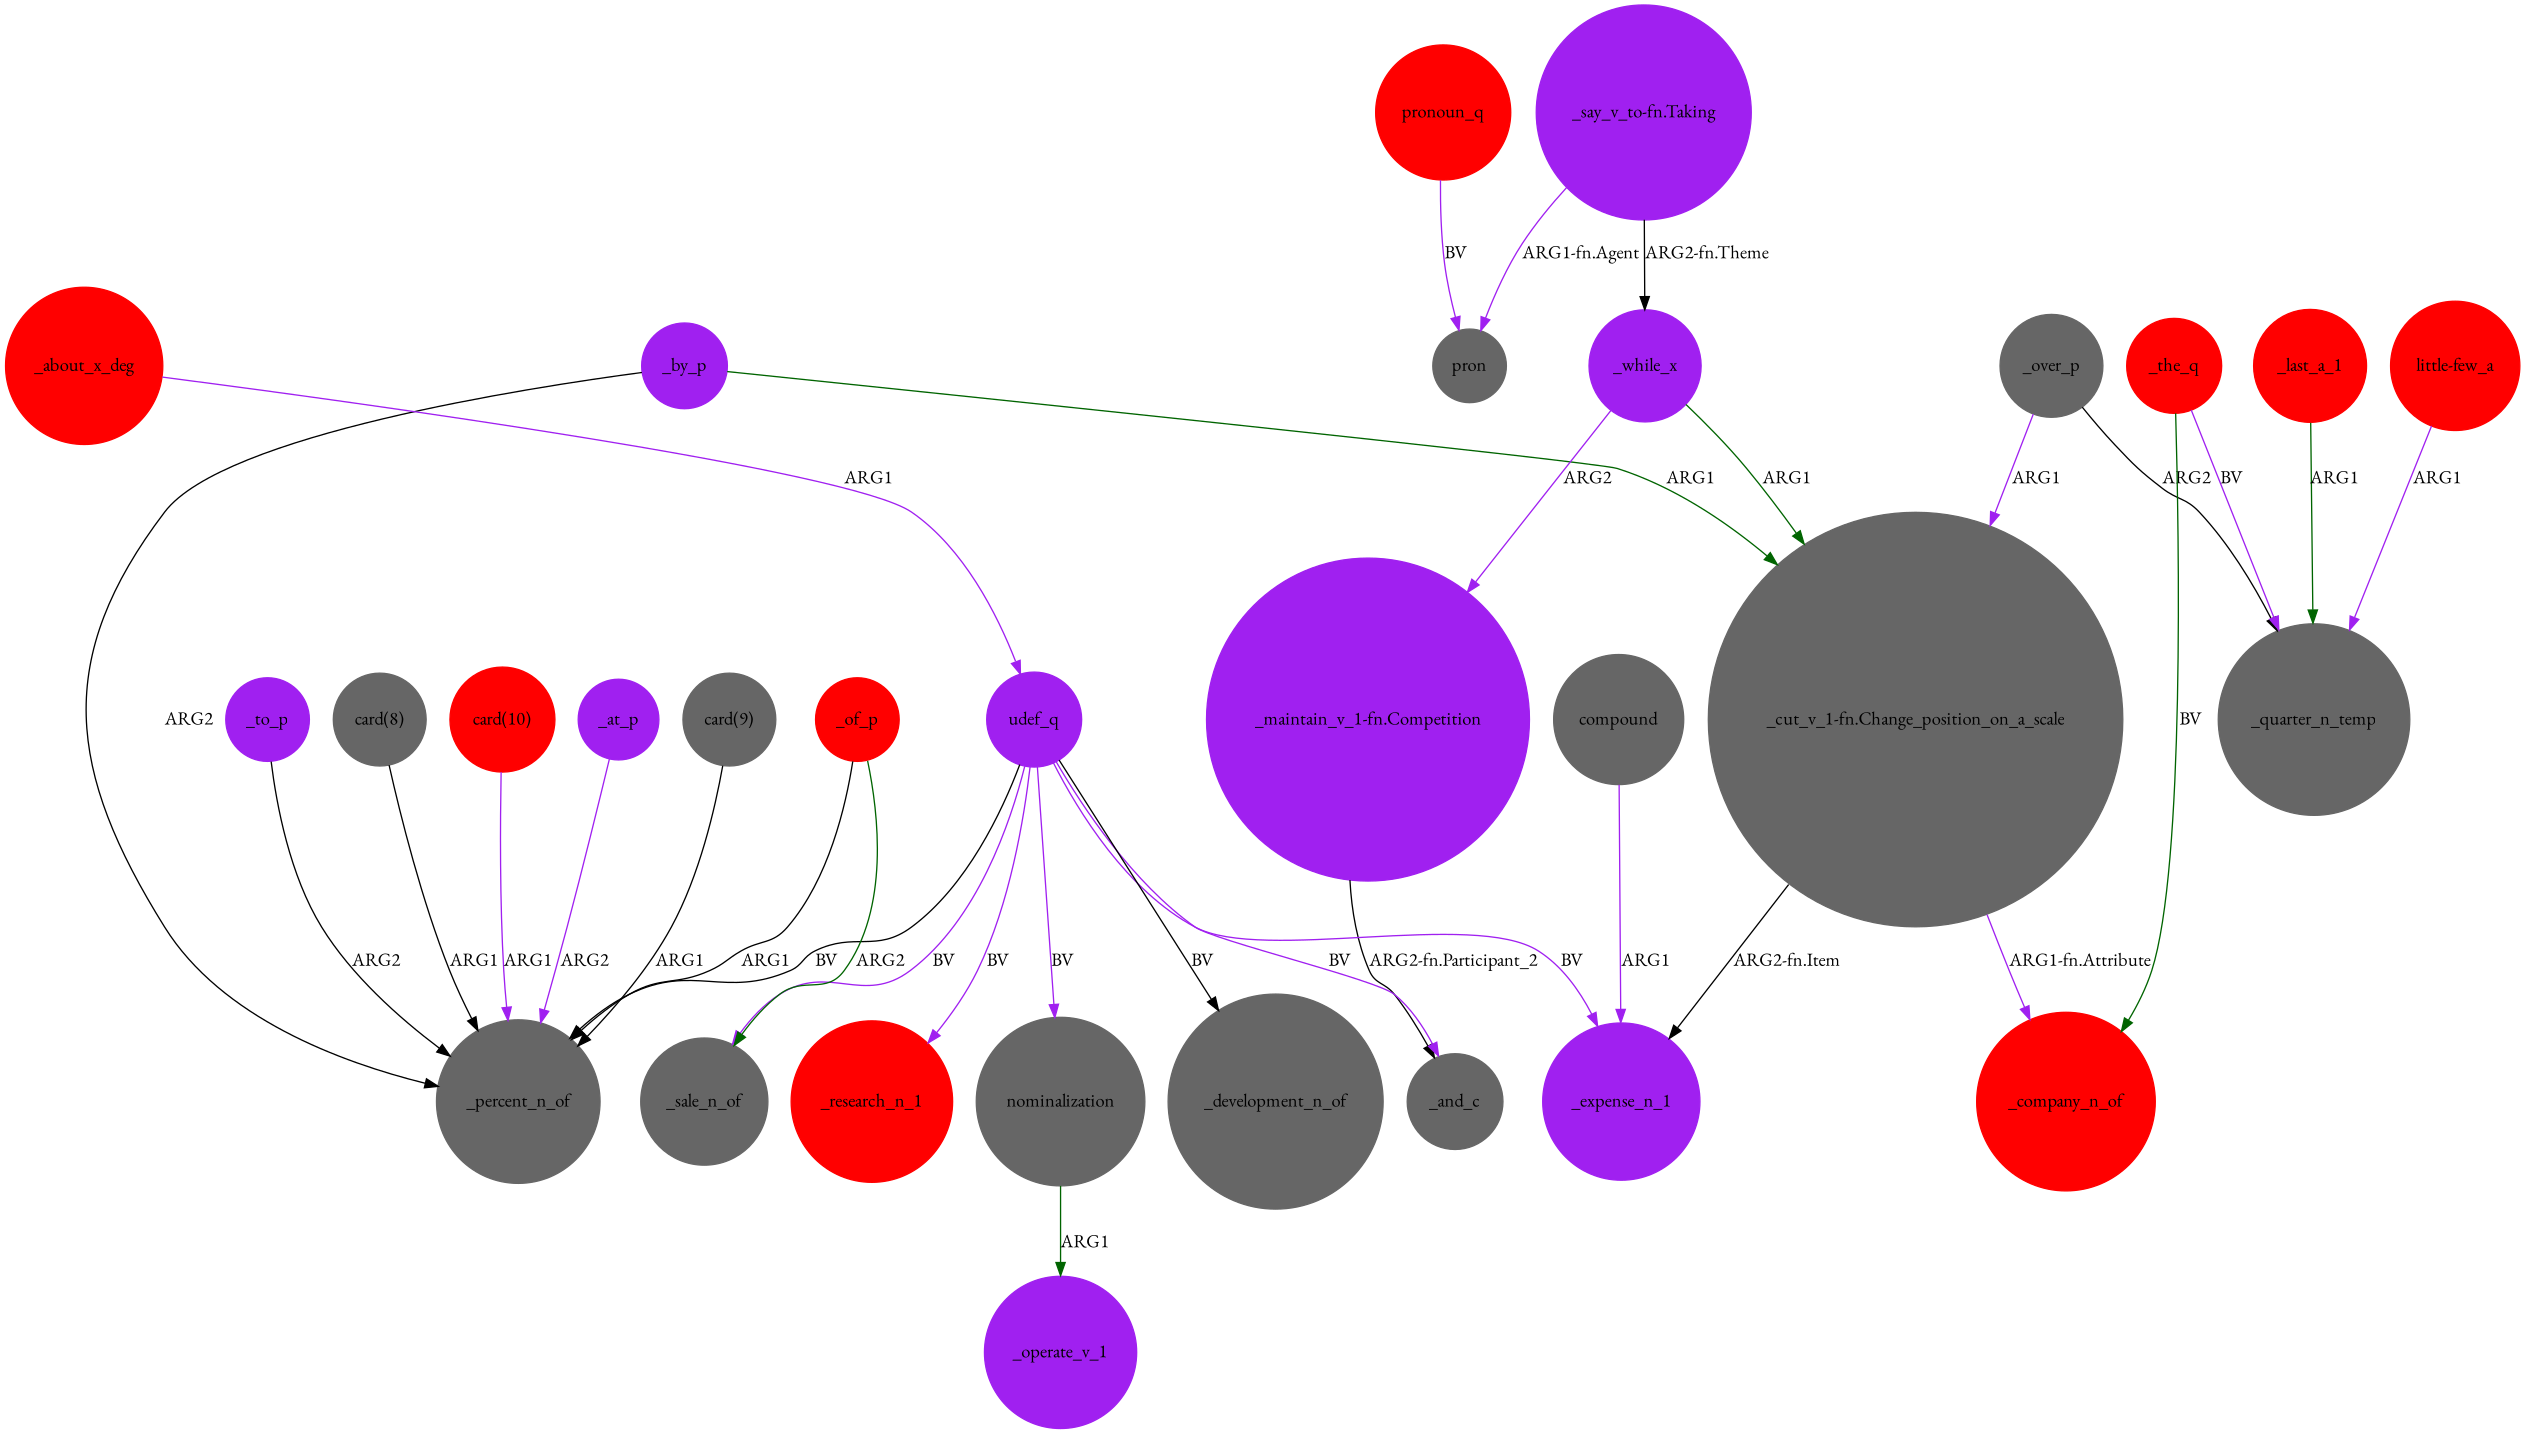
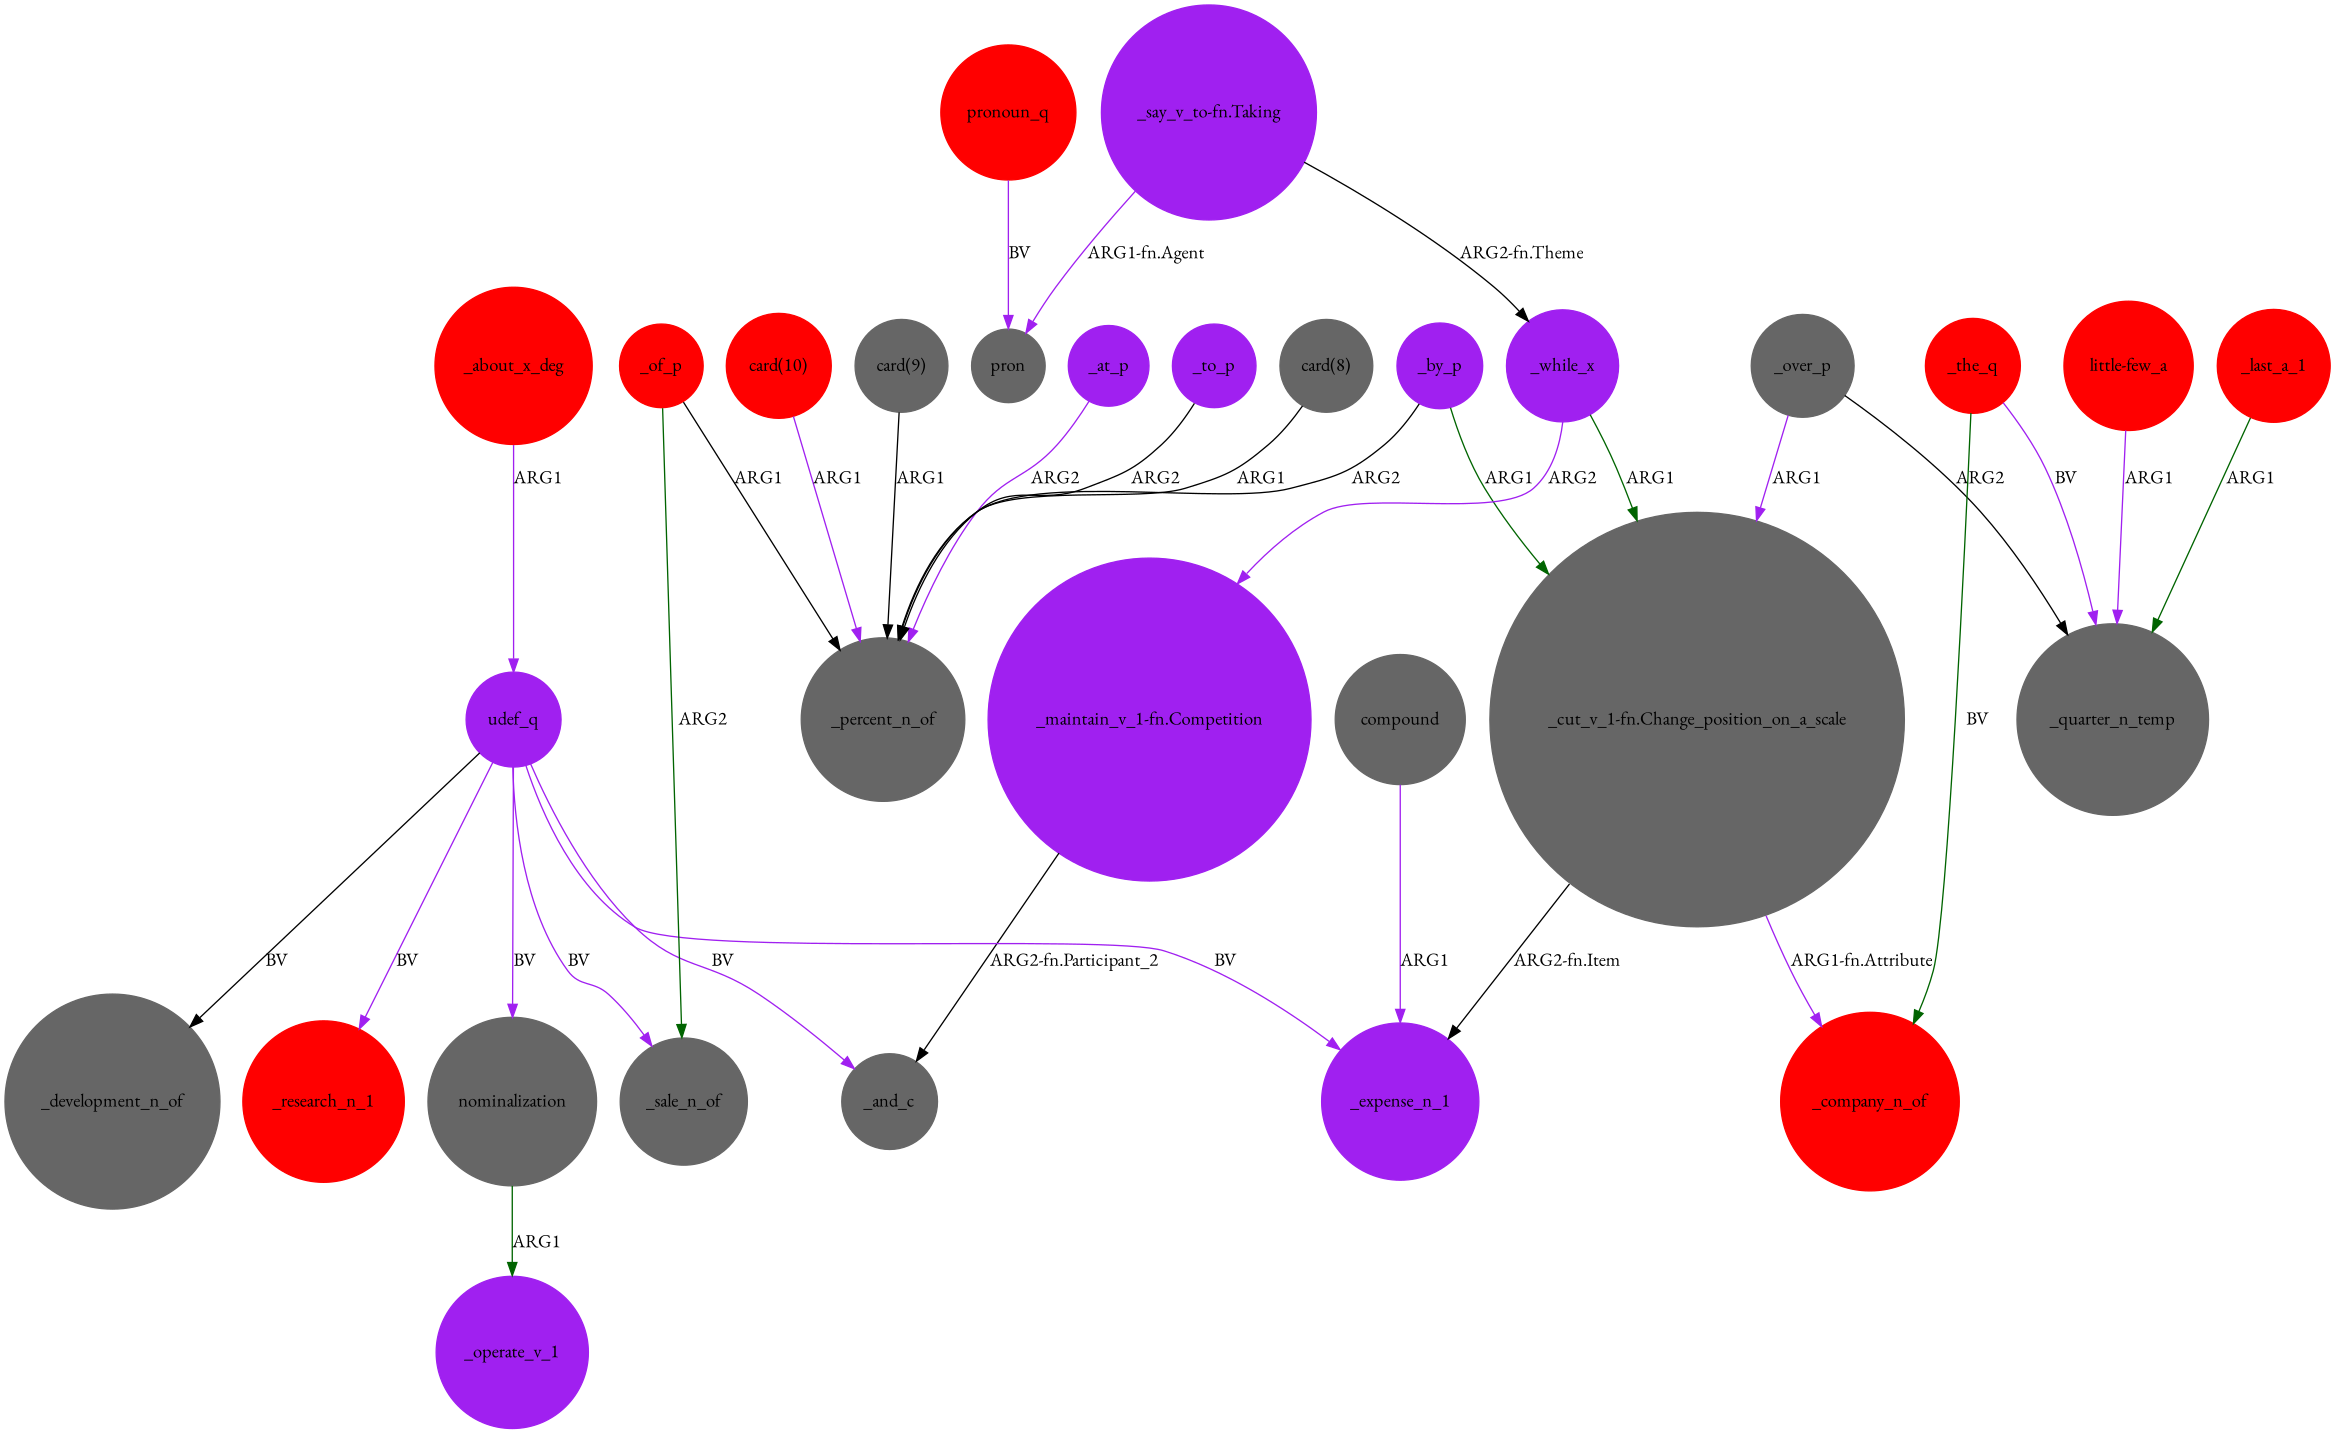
edge "udef_q" -> "_percent_n_of": removed, label "BV"
